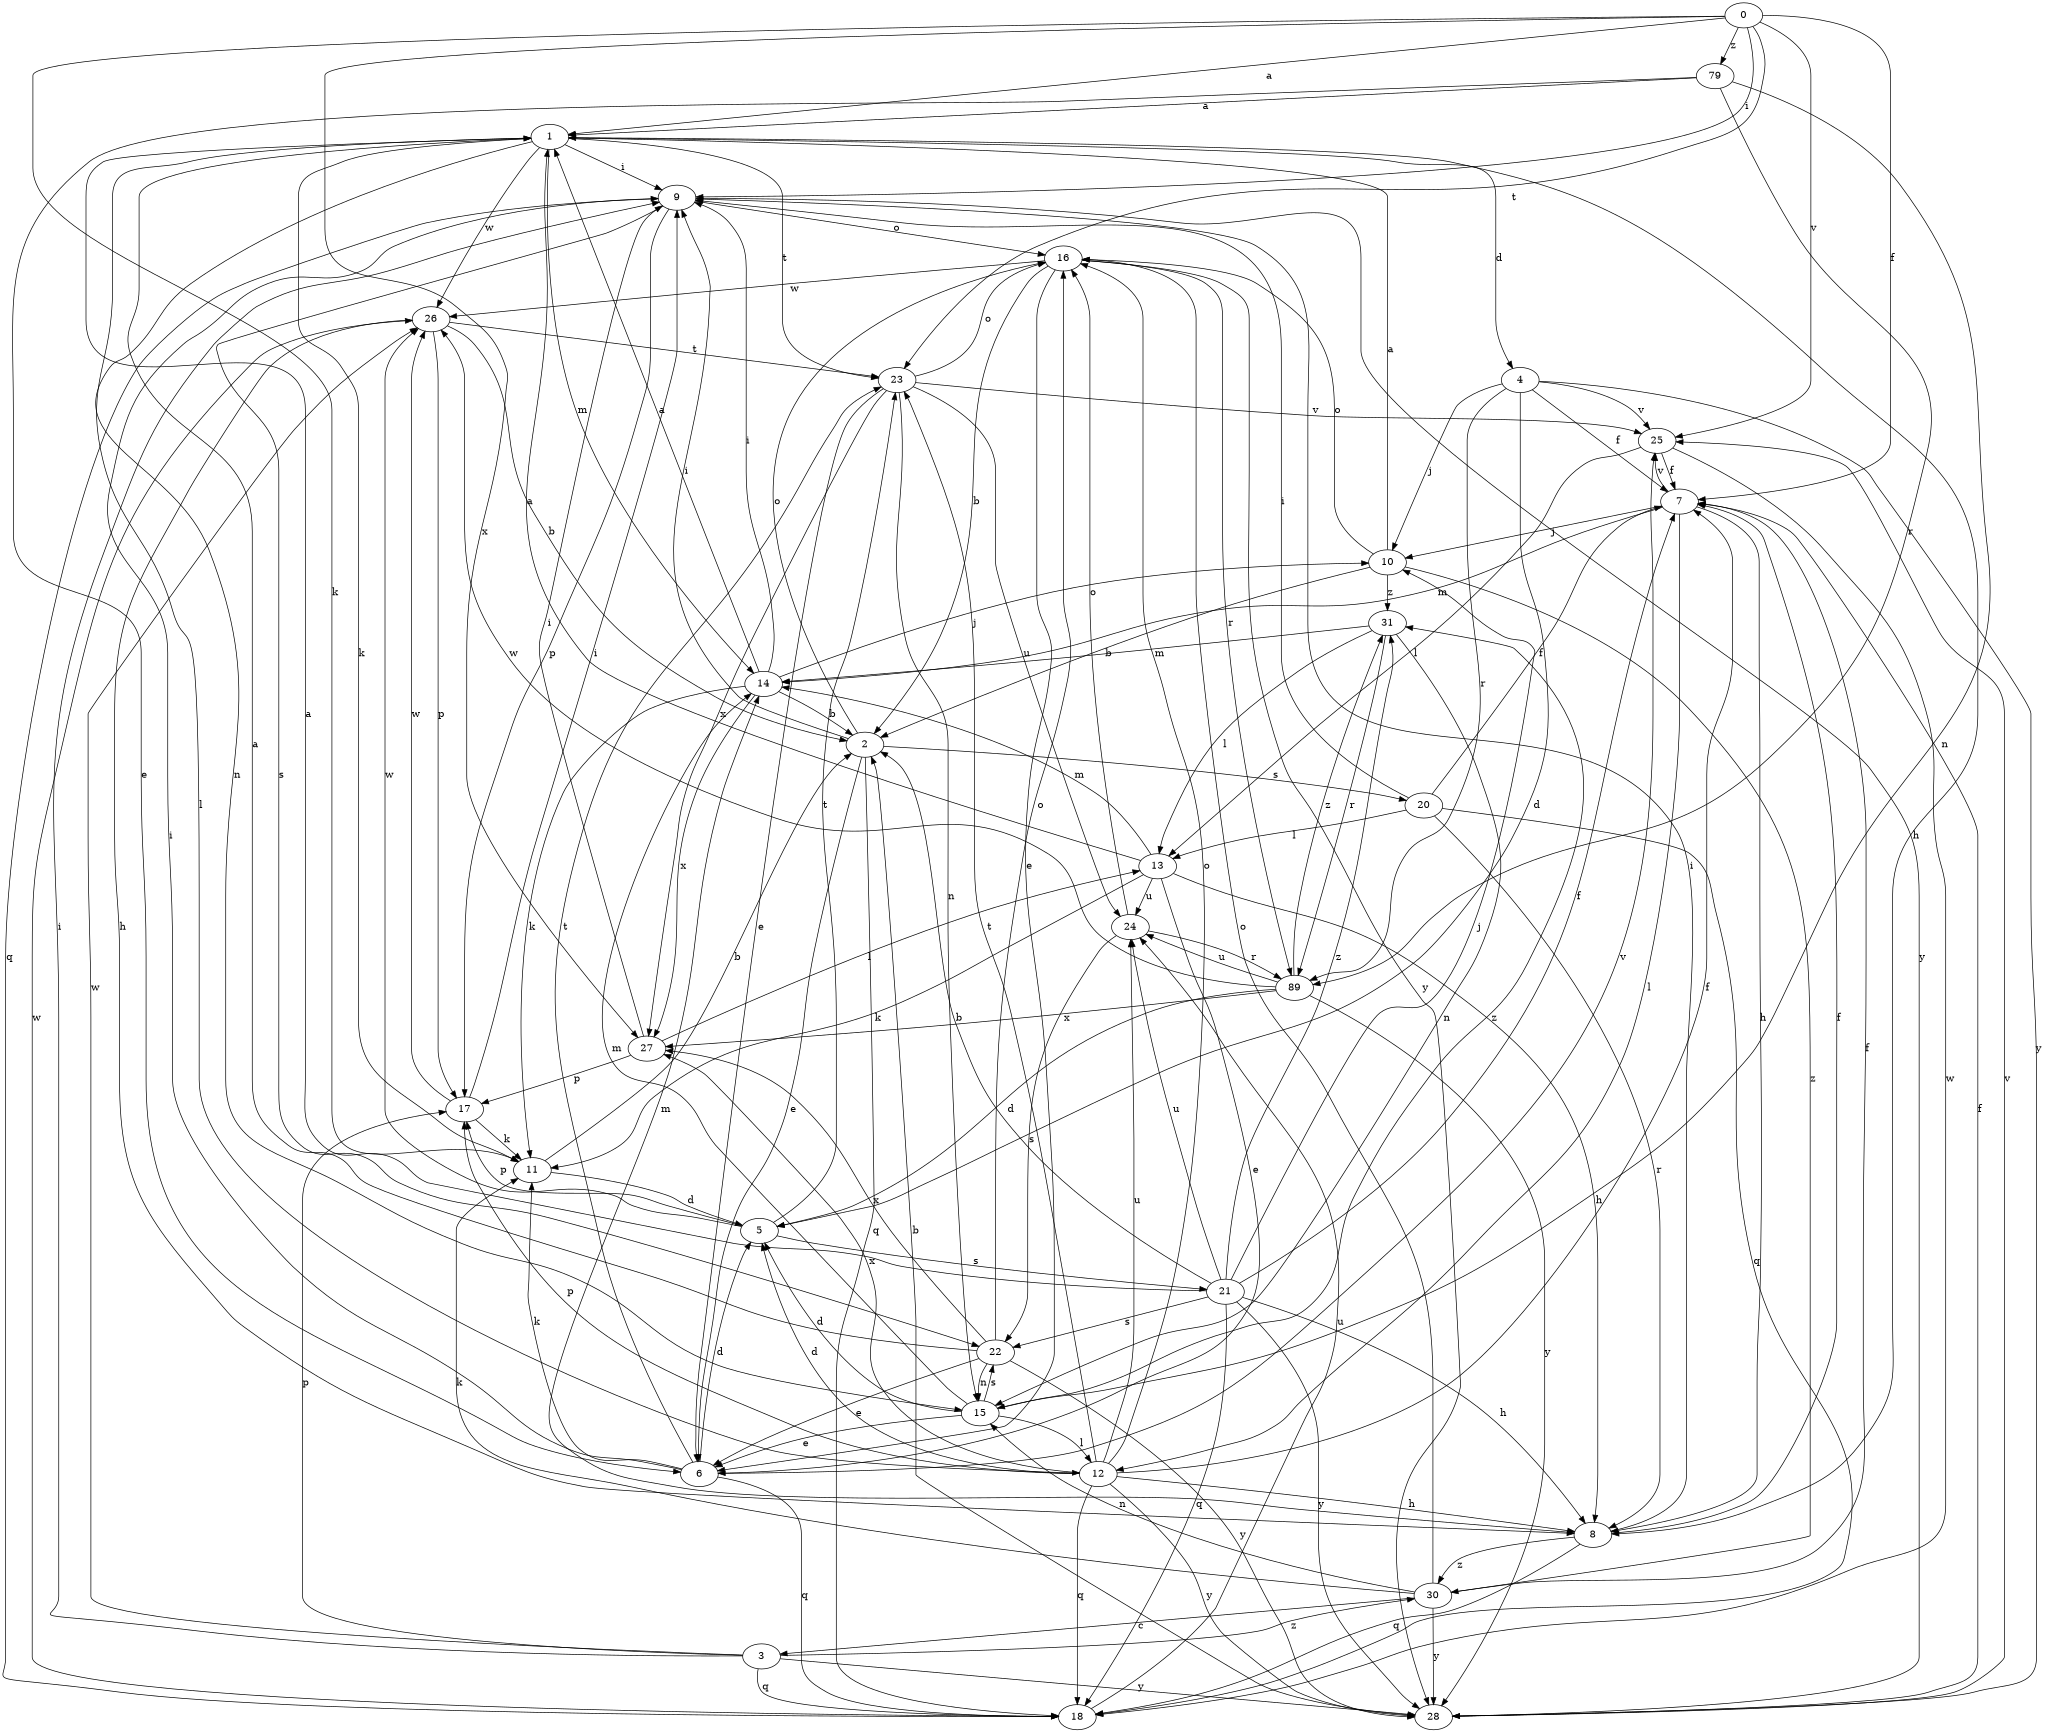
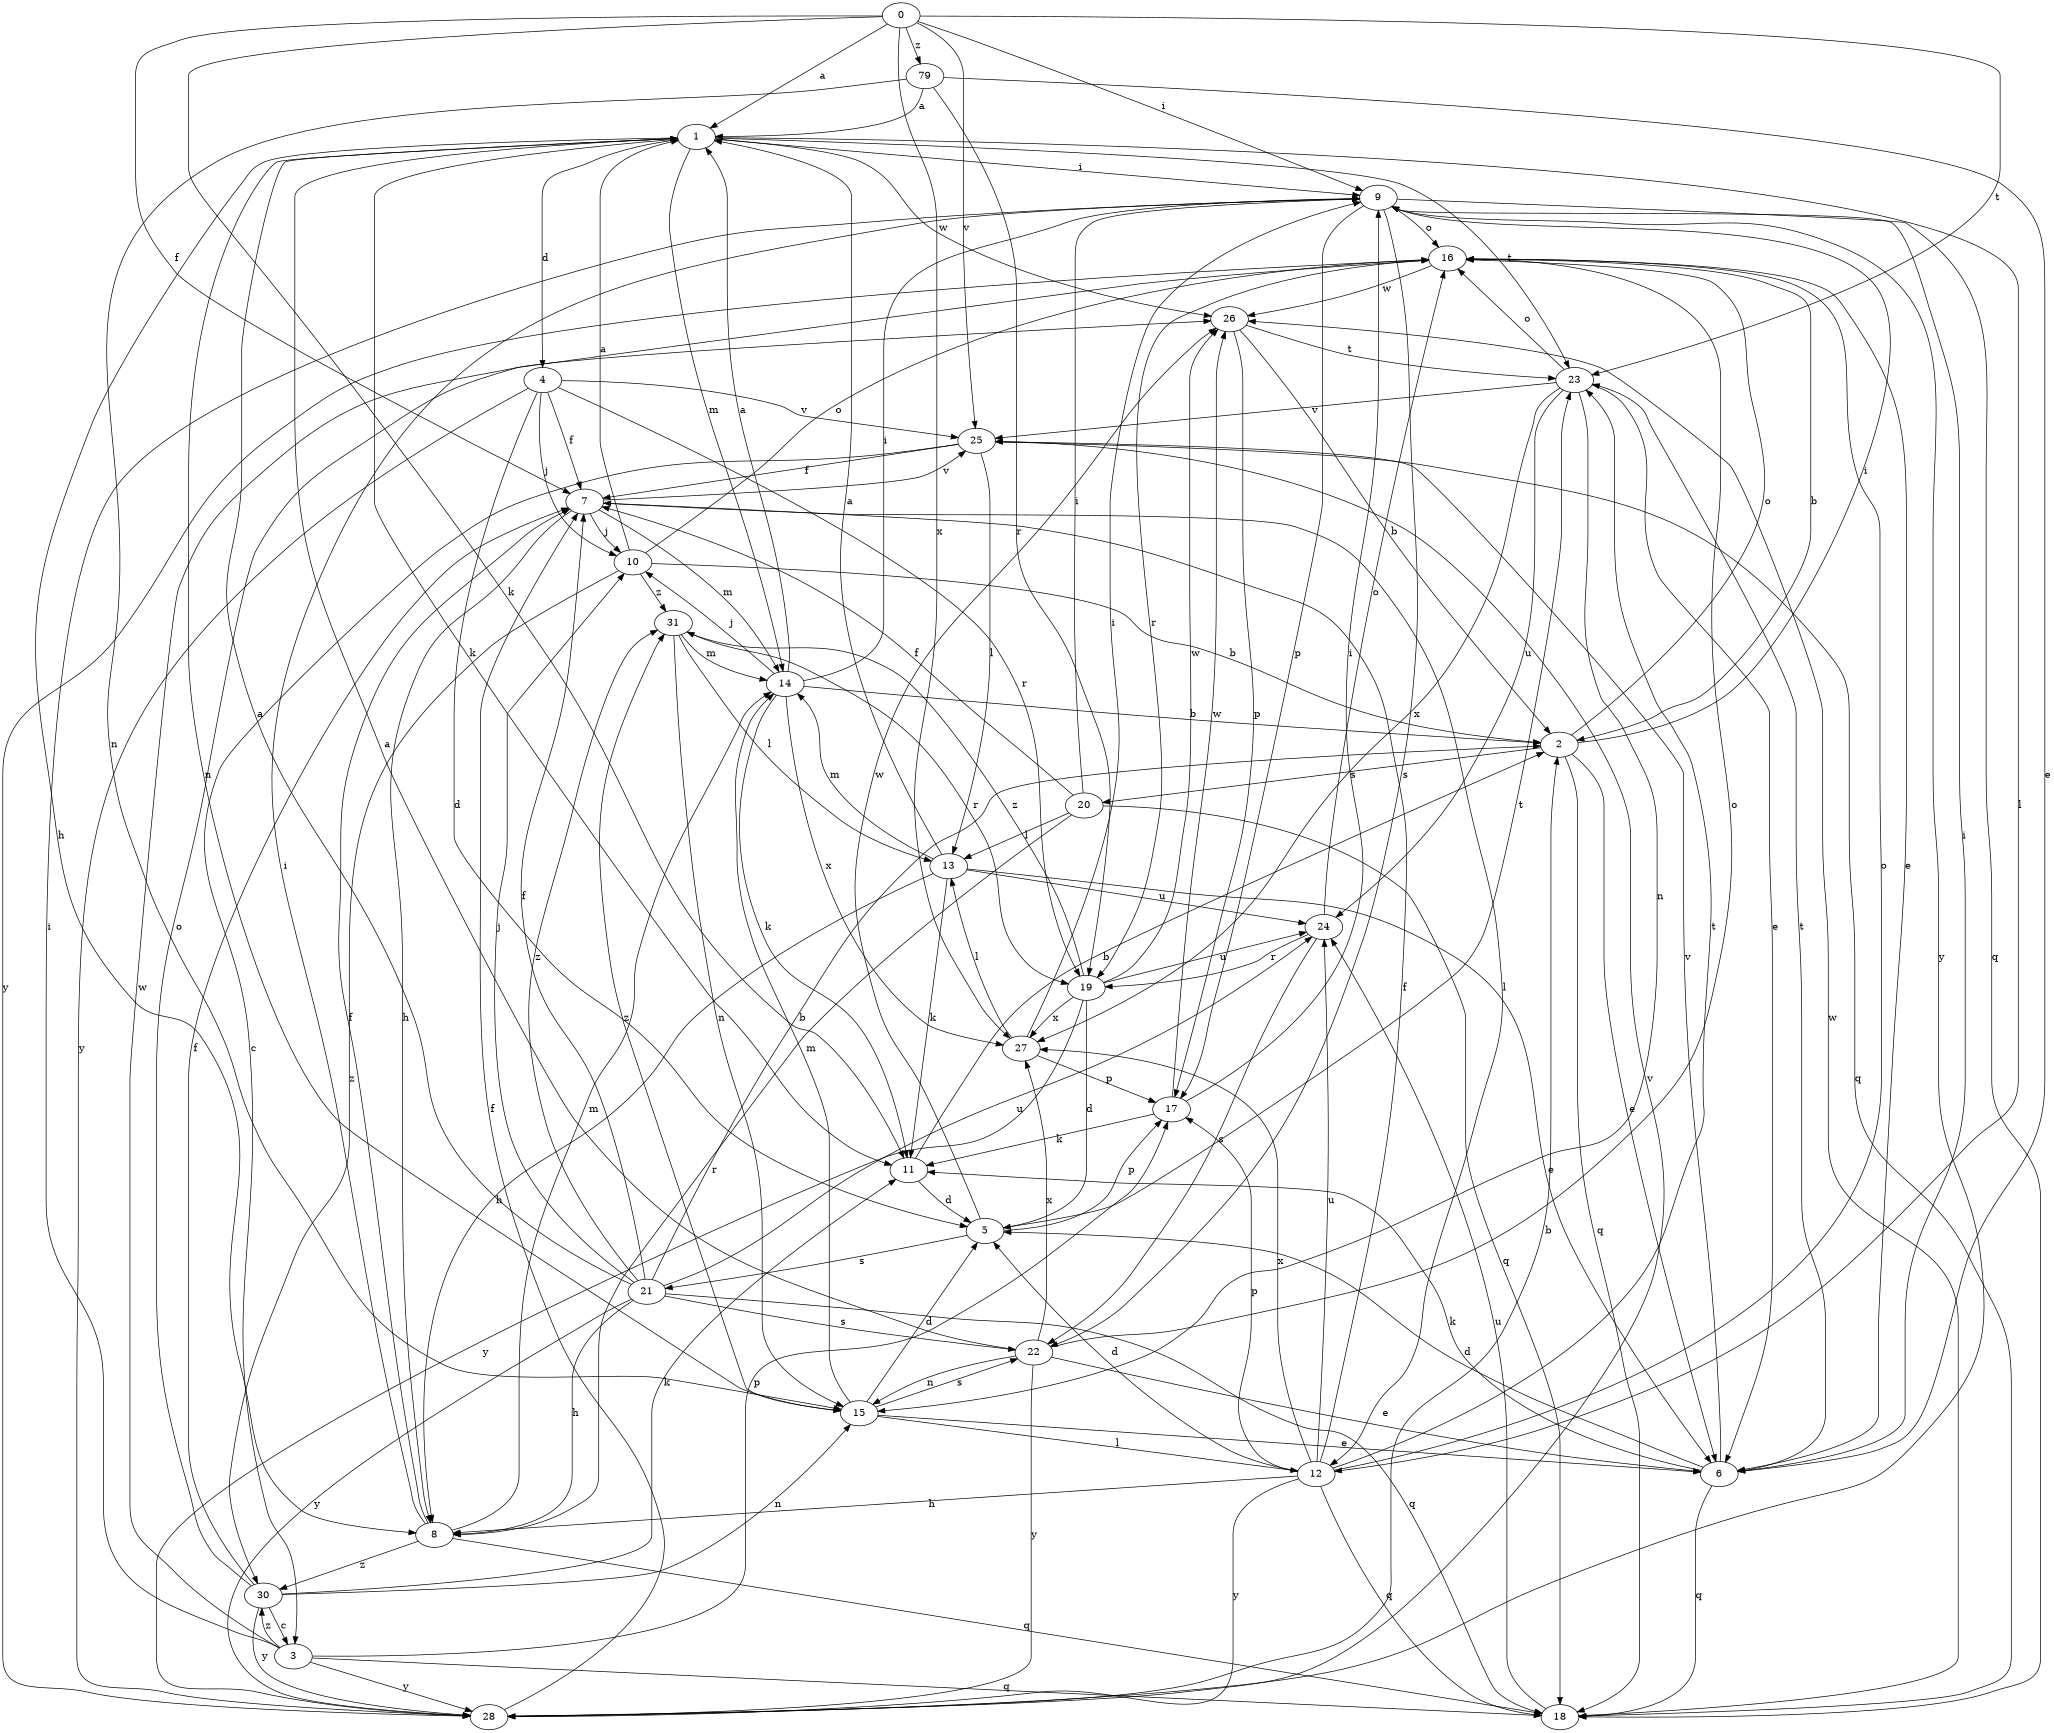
edge "25" -> "3": added, label "c"
node "89": label "89" -> "19"
edge "25" -> "18": label "w" -> "q"
edge "26" -> "8": removed, label "h"
